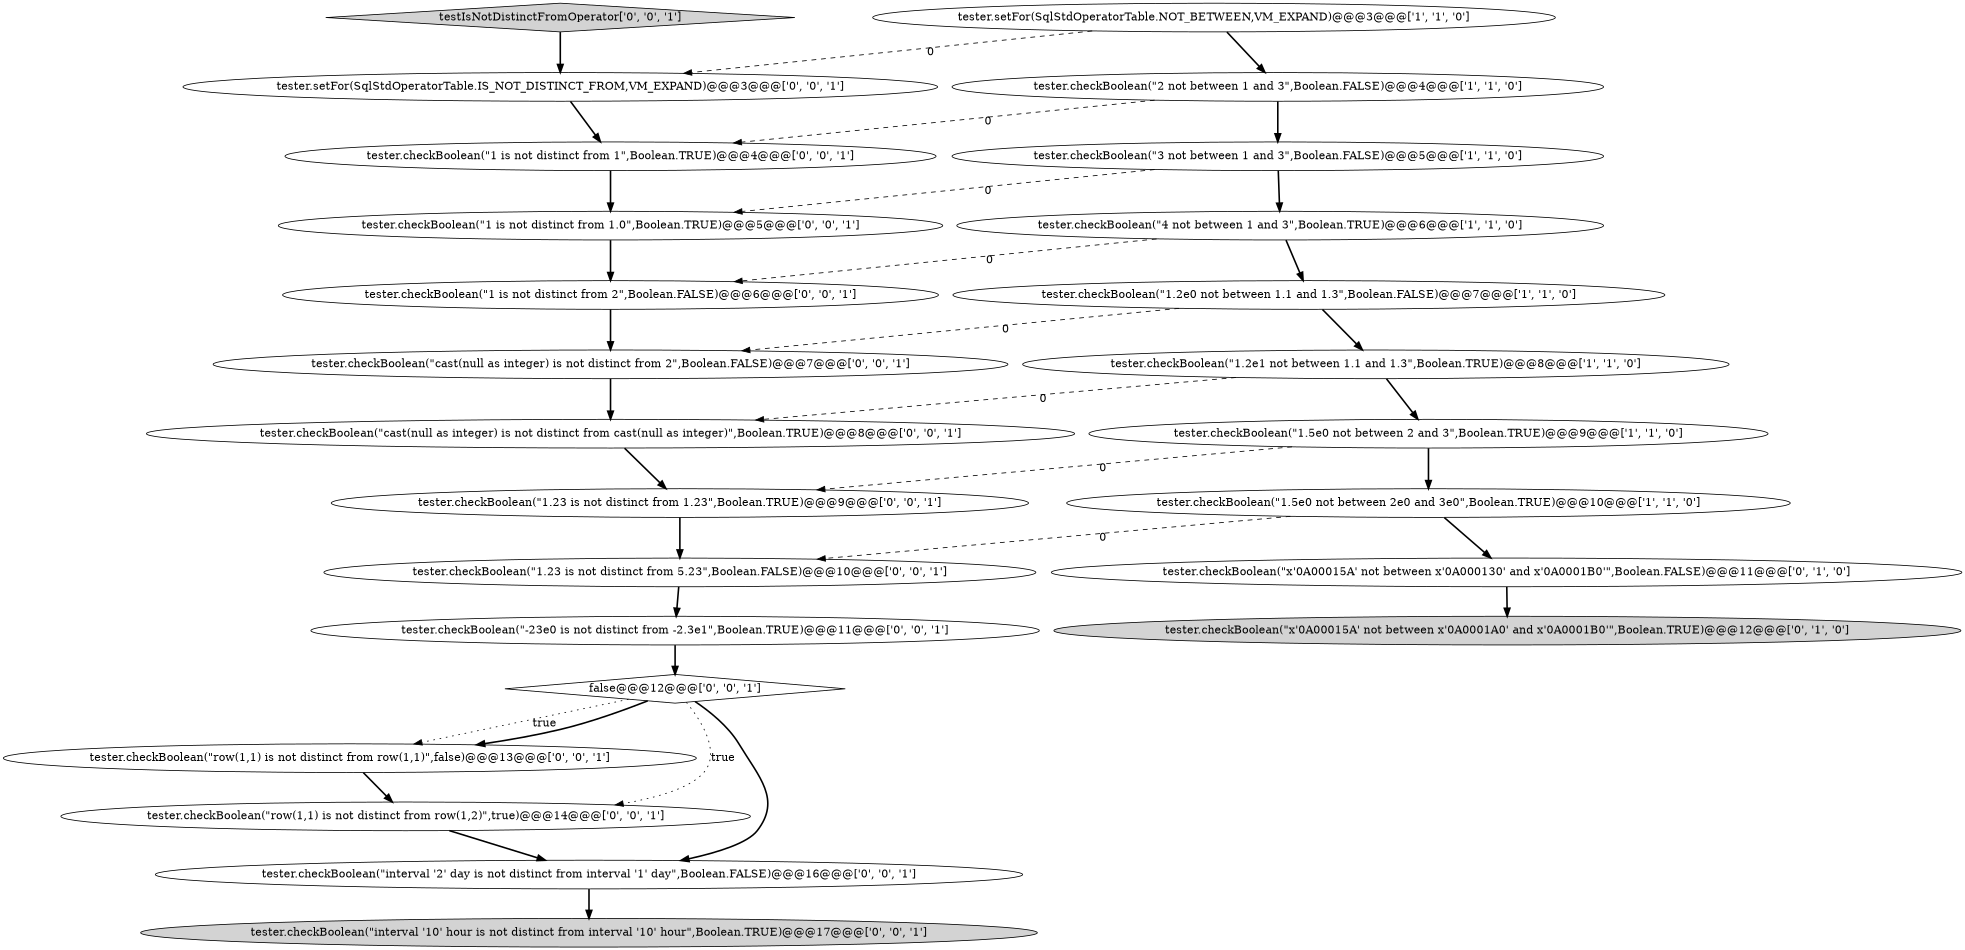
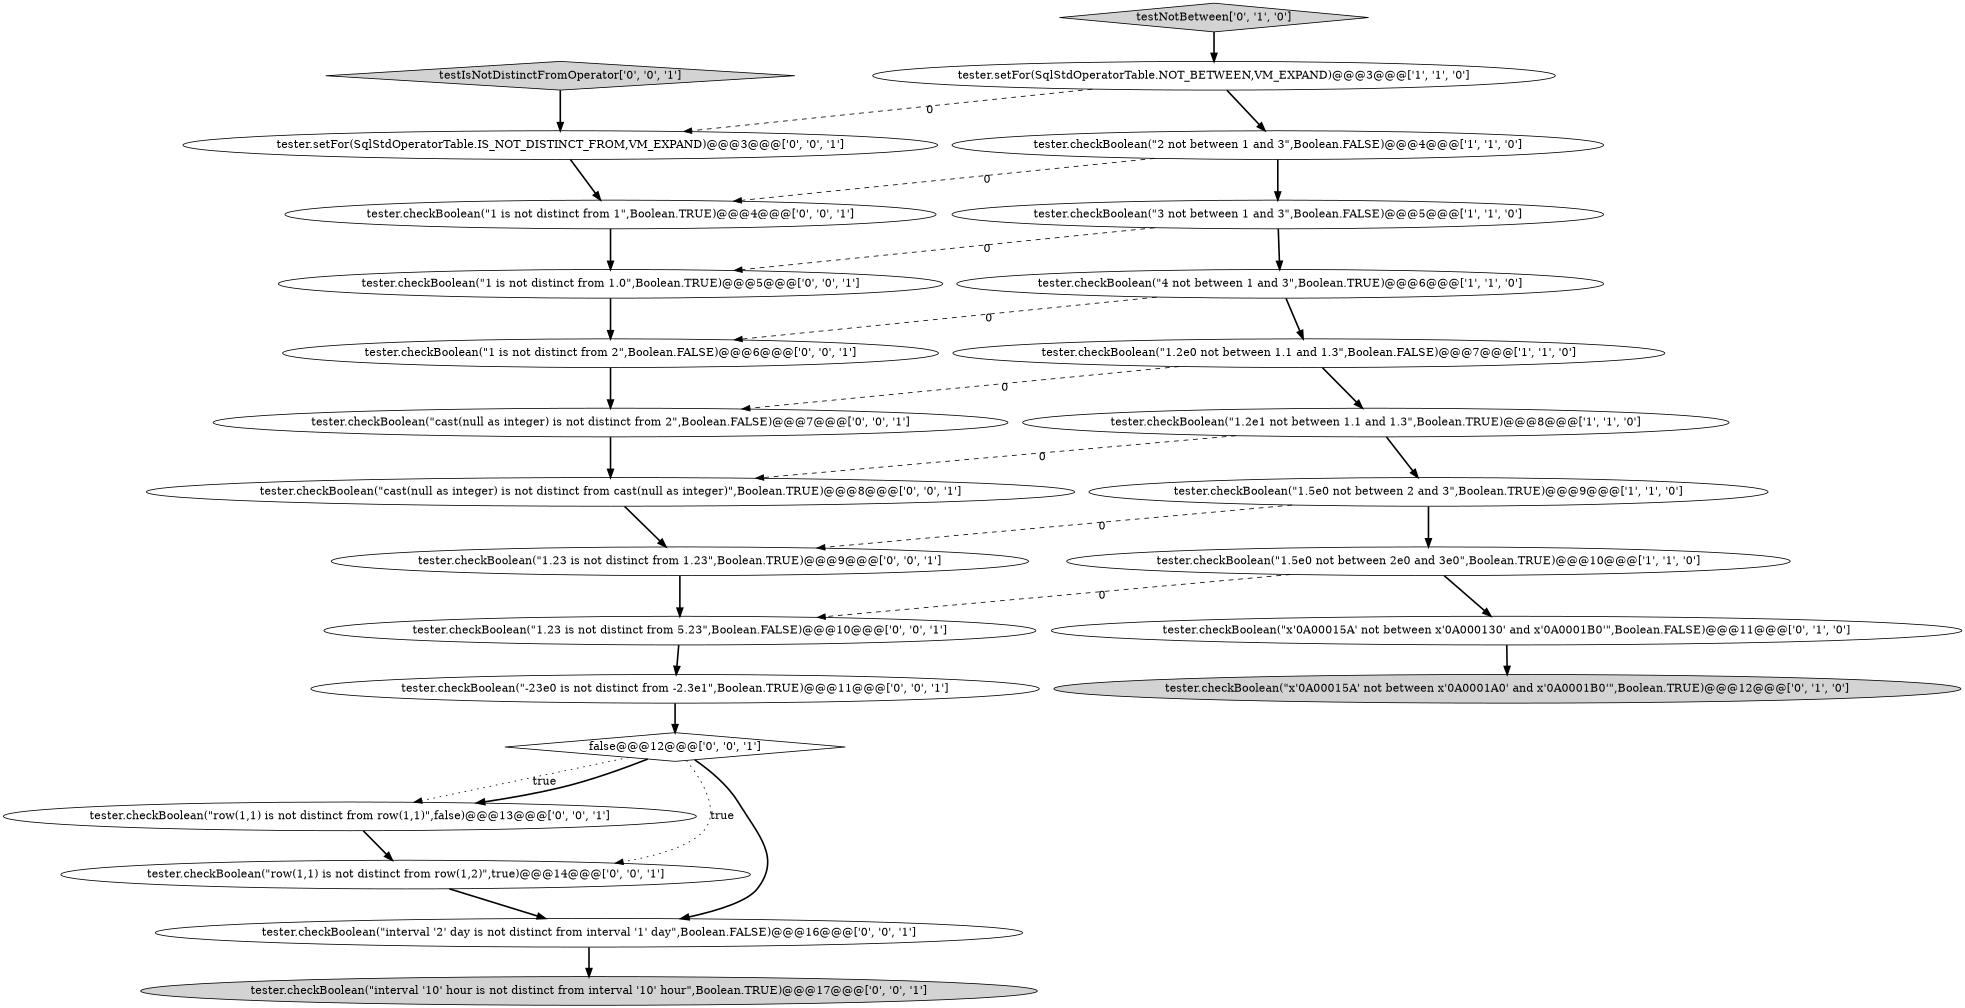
node "testNotBetween['0', '1', '0']": added
